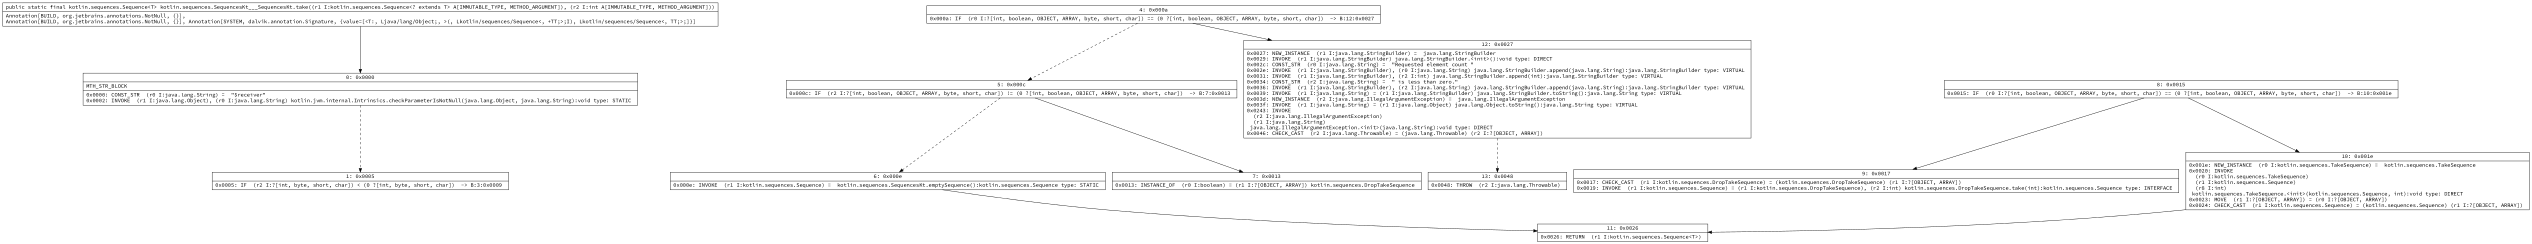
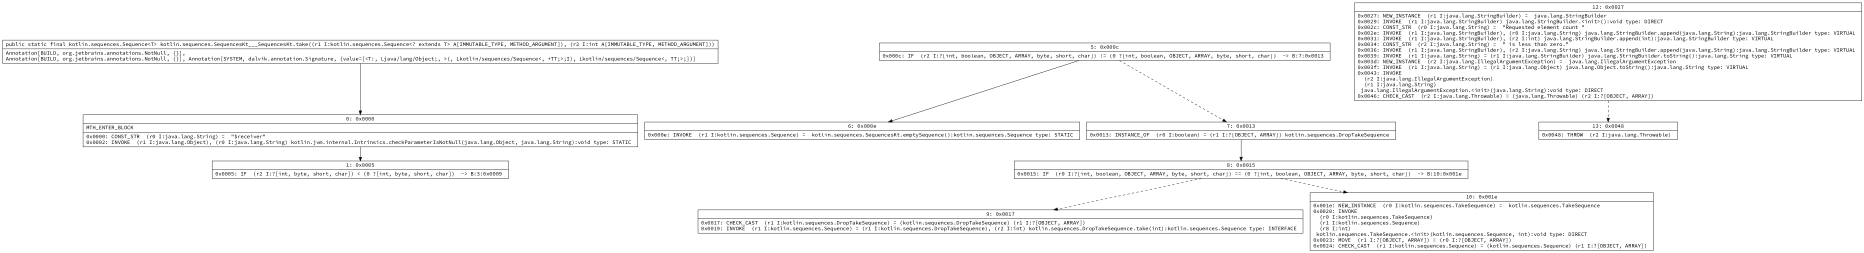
node "4: 0x000a": removed
node "0: 0x0000": text "MTH_STR_BLOCK" -> "MTH_ENTER_BLOCK"
node "12: 0x0027": text "0x0243: INVOKE" -> "0x0043: INVOKE"
edge "8: 0x0015" -> "10: 0x001e": style solid -> dashed
edge "8: 0x0015" -> "9: 0x0017": style solid -> dashed
edge "5: 0x000c" -> "6: 0x000e": style dashed -> solid
edge "5: 0x000c" -> "7: 0x0013": style solid -> dashed
edge "0: 0x0000" -> "1: 0x0005": style dashed -> solid
edge "7: 0x0013" -> "8: 0x0015": added
node "11: 0x0026": removed
